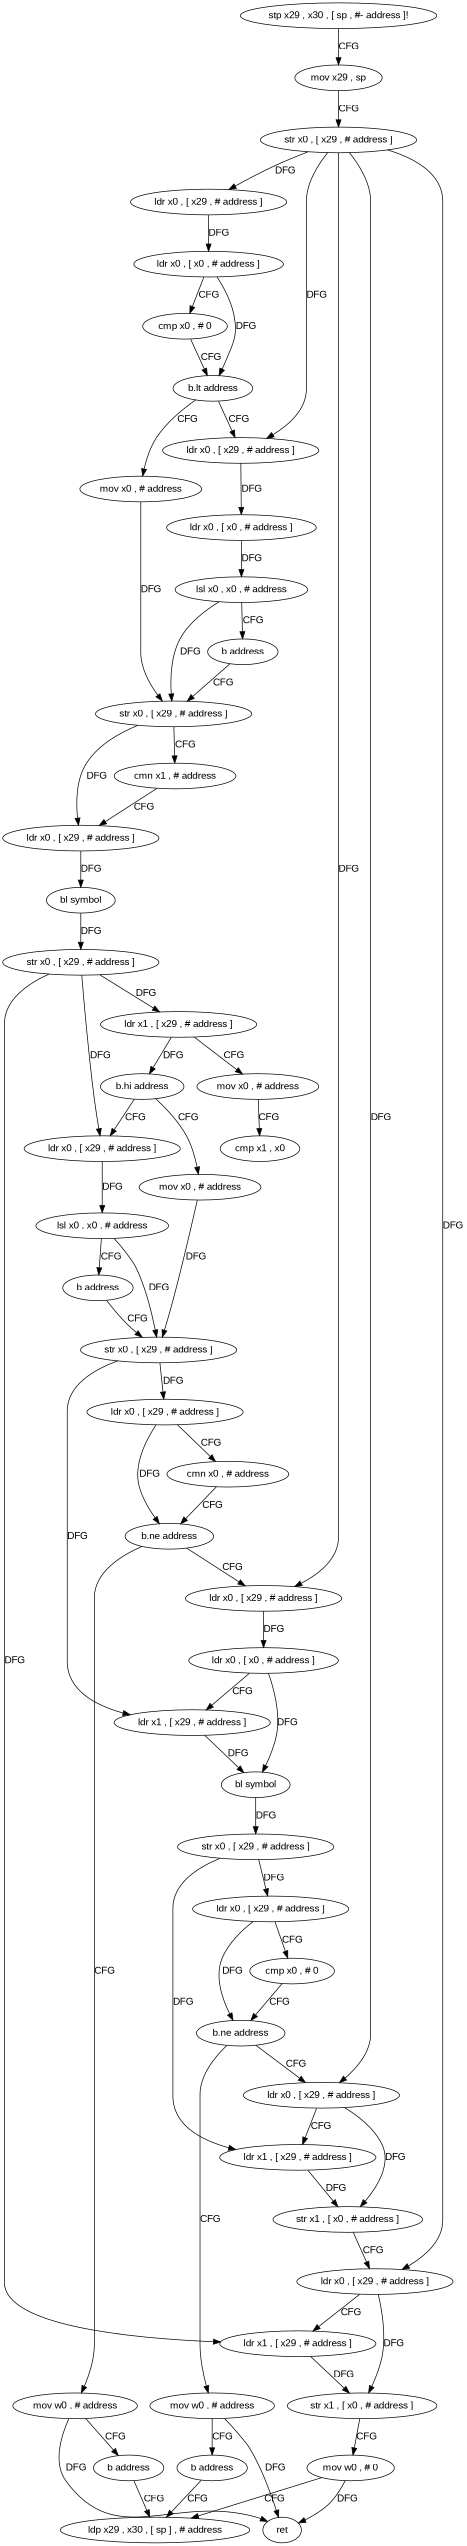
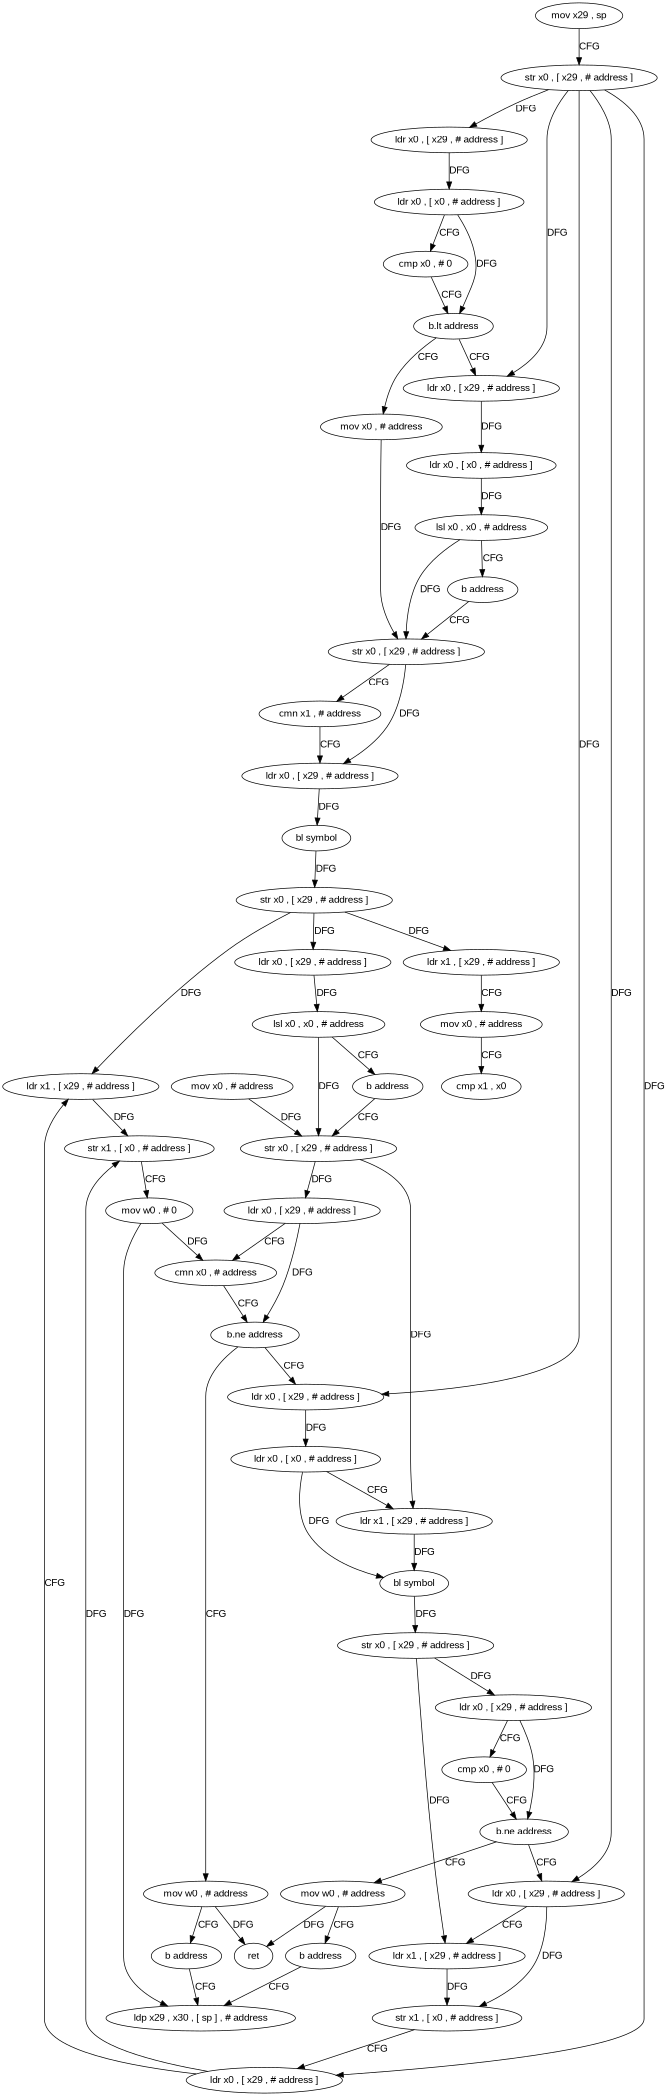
node "stp x29 , x30 , [ sp , #- address ]!": removed
node "b.hi address": removed
edge "mov w0 , # 0" -> "ldp x29 , x30 , [ sp ] , # address": label "CFG" -> "DFG"
edge "mov w0 , # 0" -> "ret": now "mov w0 , # 0" -> "cmn x0 , # address"
